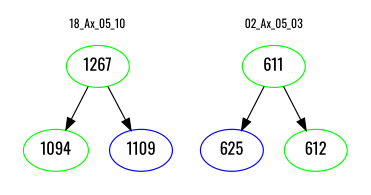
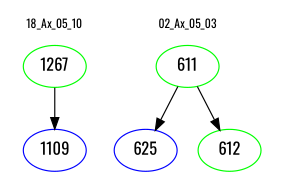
node "1094": removed
